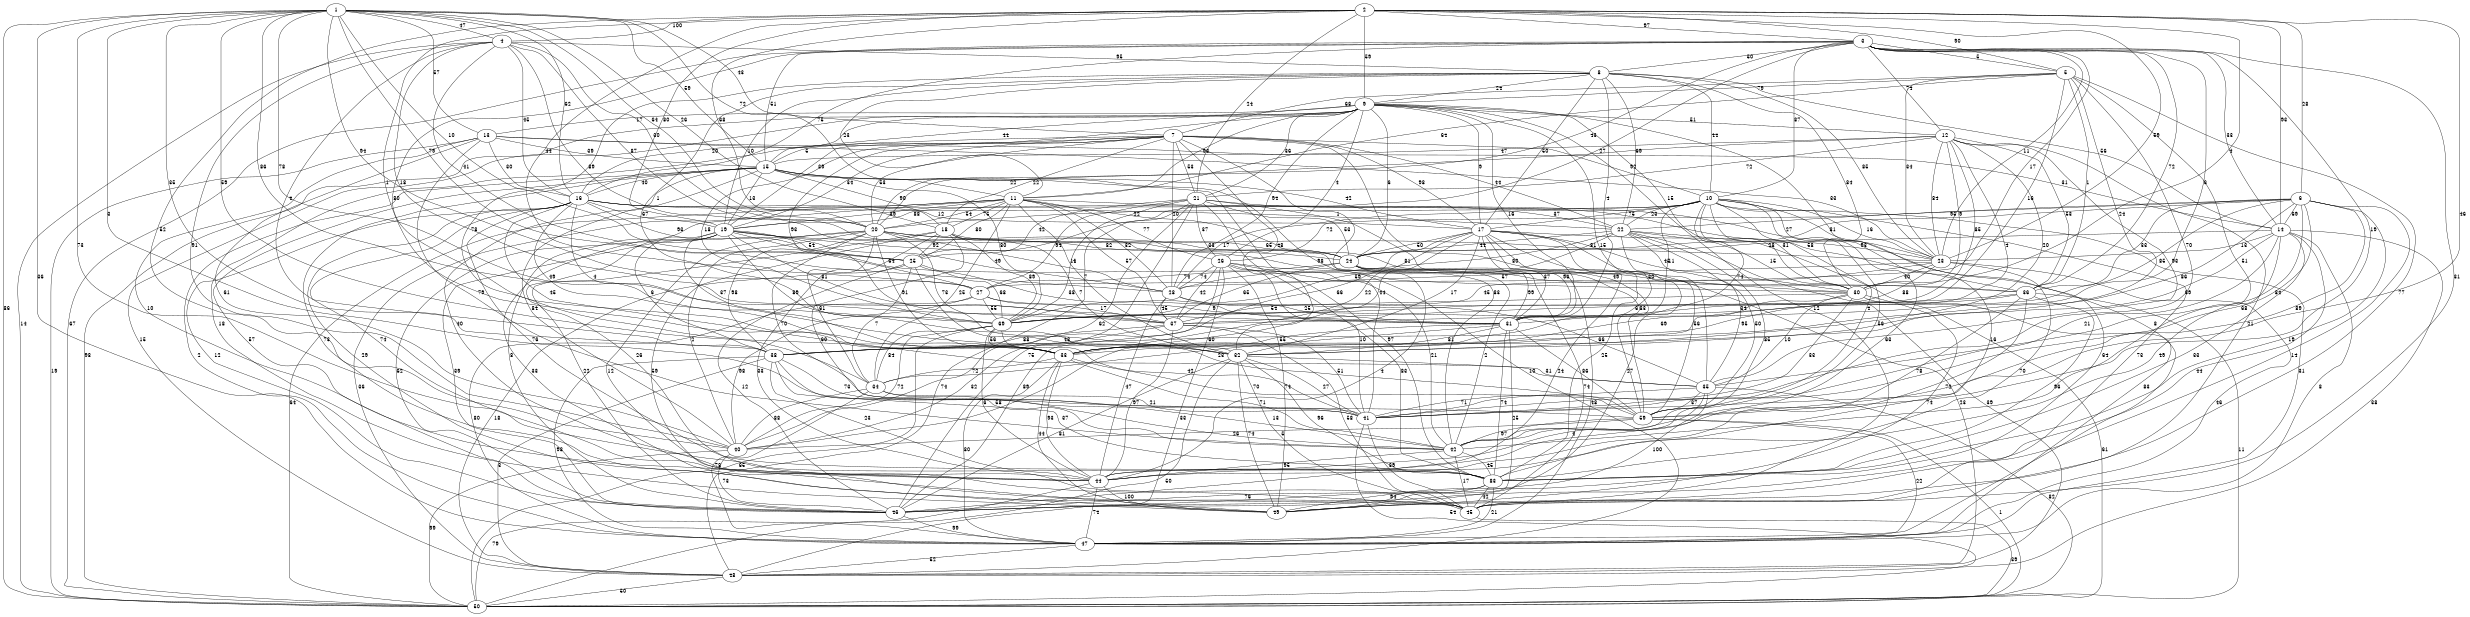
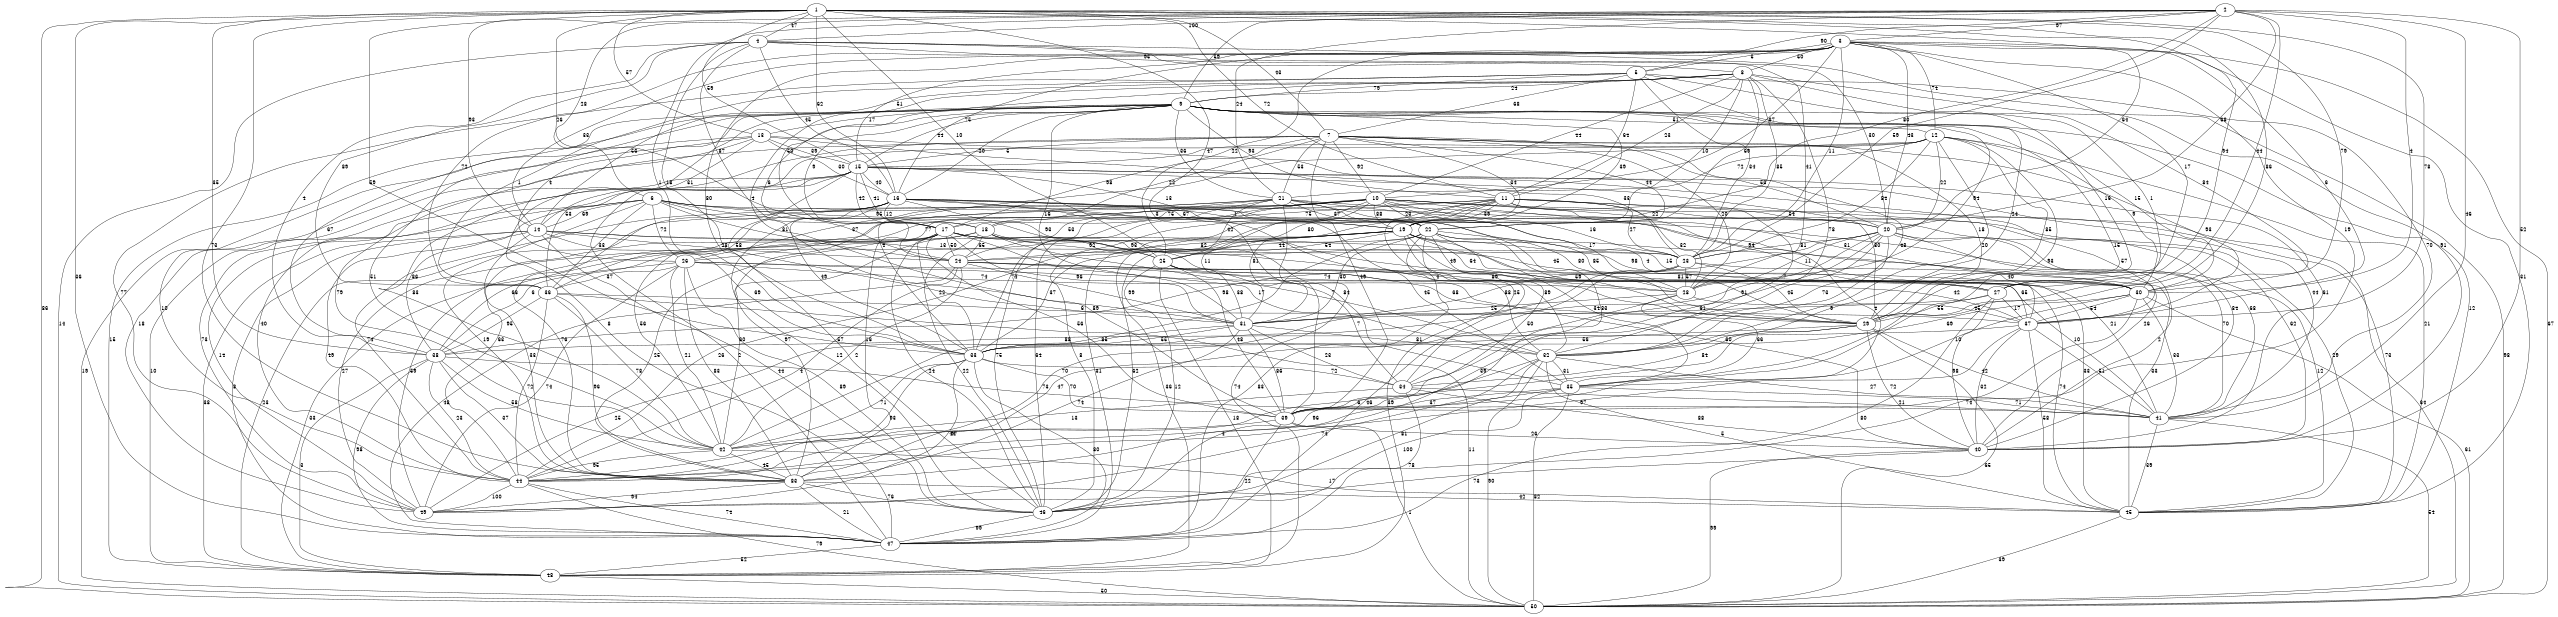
edge "9" -- "38": added, label "67"
edge "3" -- "25": label "27" -> "22"
edge "15" -- "18": label "90" -> "41"
edge "16" -- "40": added, label "26"
edge "20" -- "24": removed, label "33"
node "69": label "69" -> "29"
edge "5" -- "42": now "9" -- "42"
node "59": label "59" -> "39"
edge "32" -- "50": label "50" -> "90"
